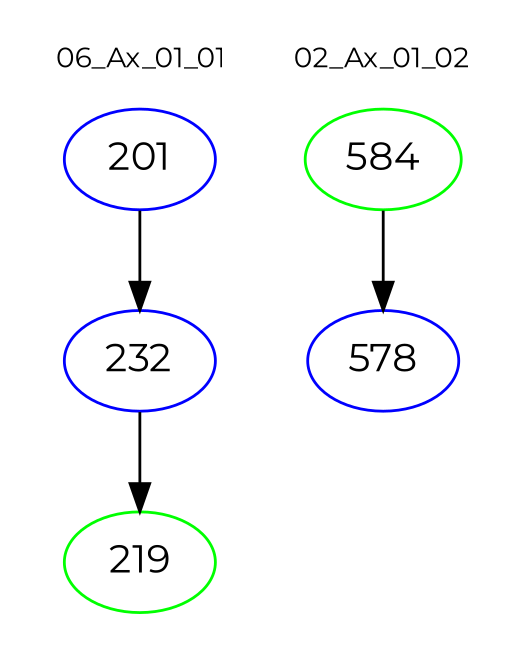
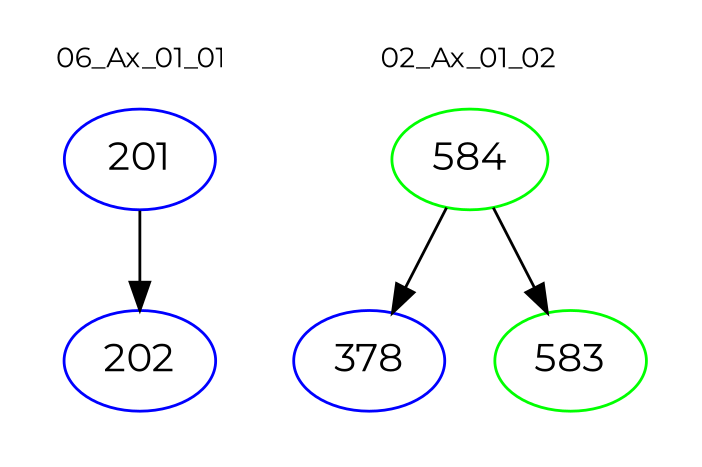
node "232": label "232" -> "202"
node "578": label "578" -> "378"
node "583": added
node "219": removed
